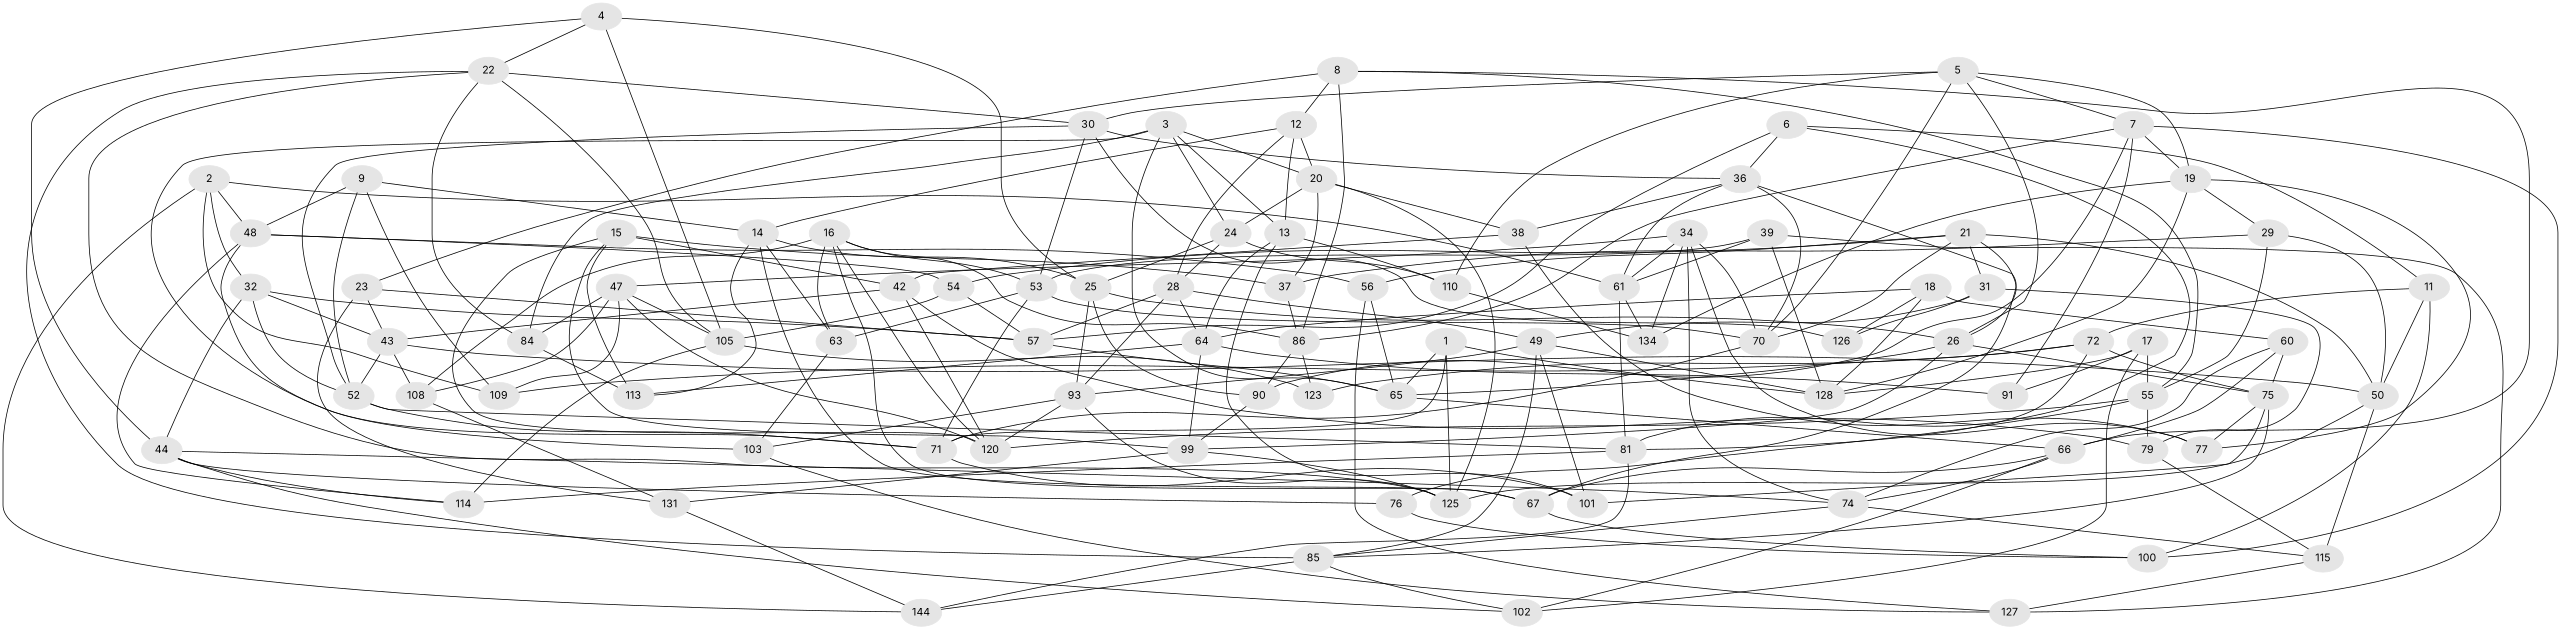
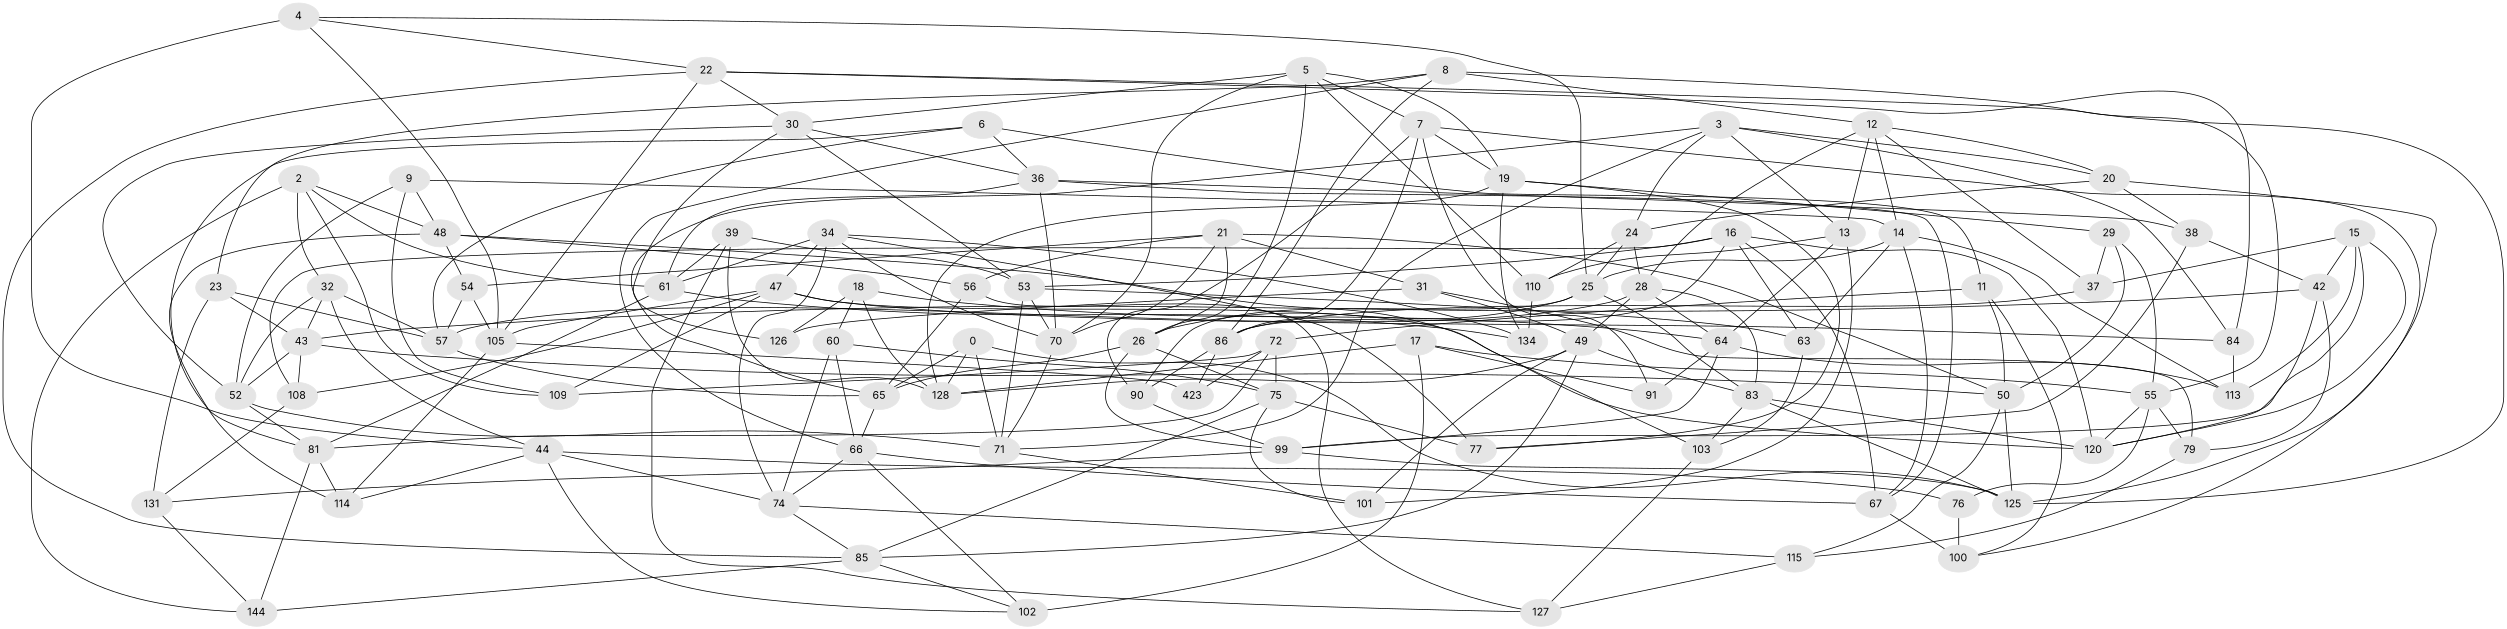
edge "20" -- "37": now "12" -- "37"
node "1": label "1" -> "0"
node "93": label "93" -> "83"
node "123": label "123" -> "423"
